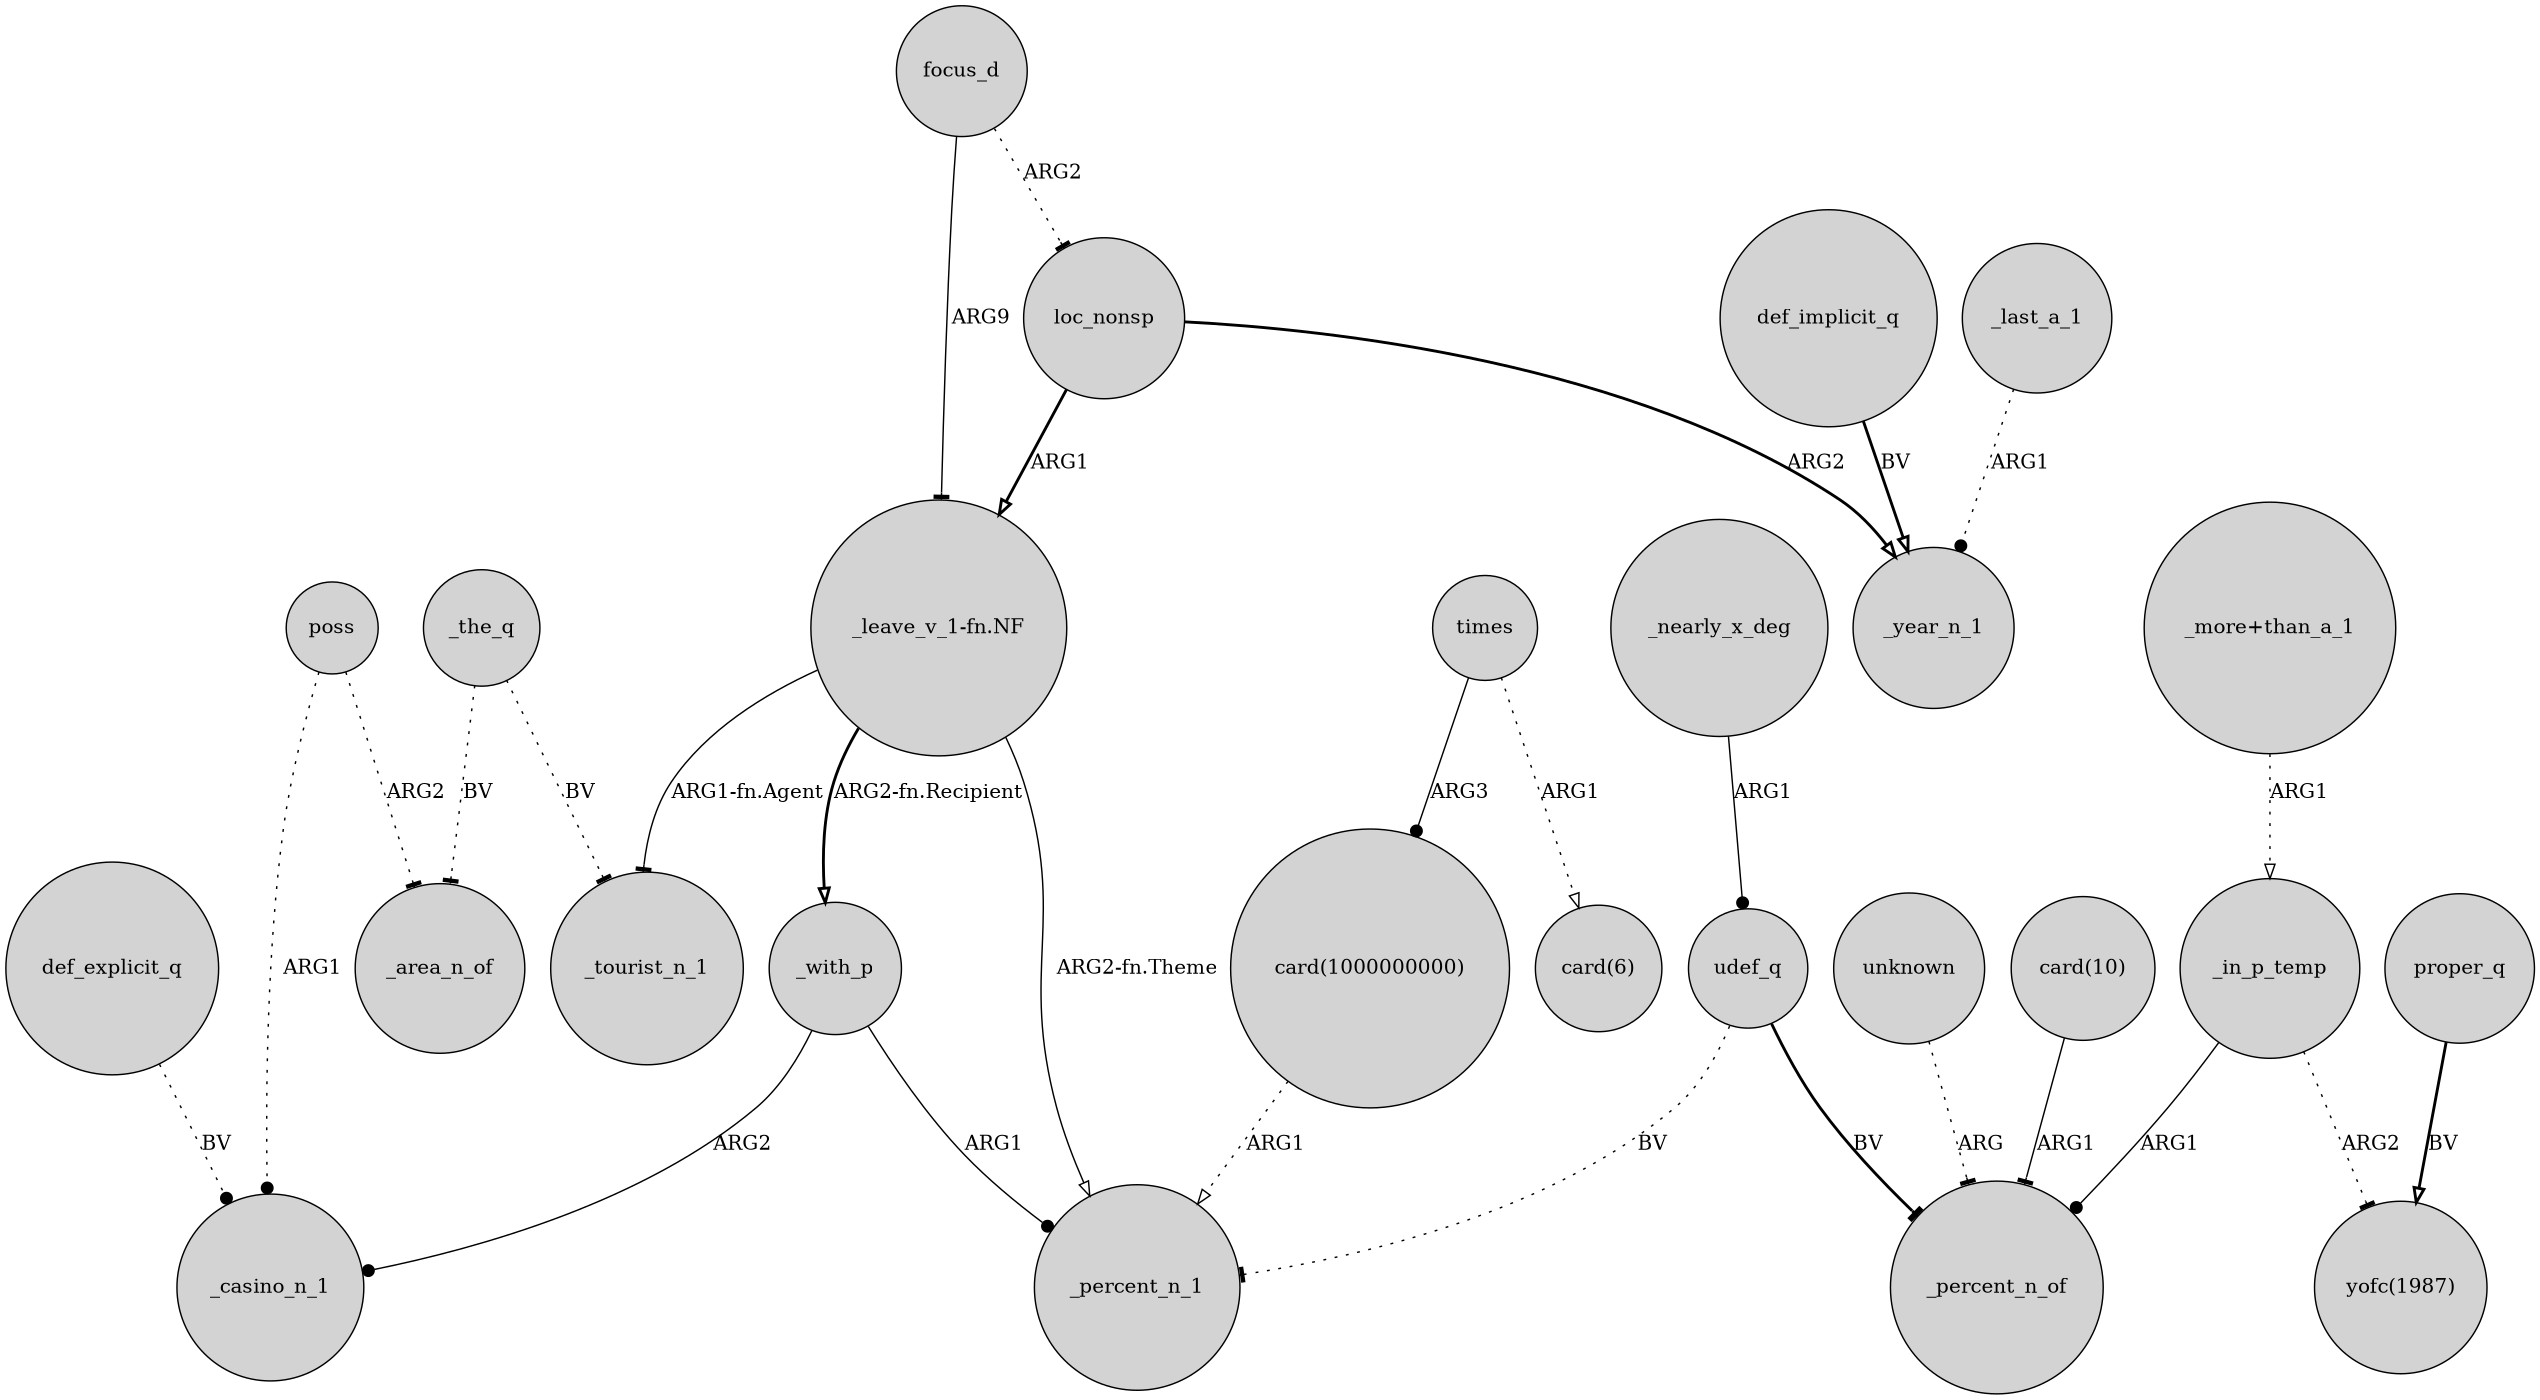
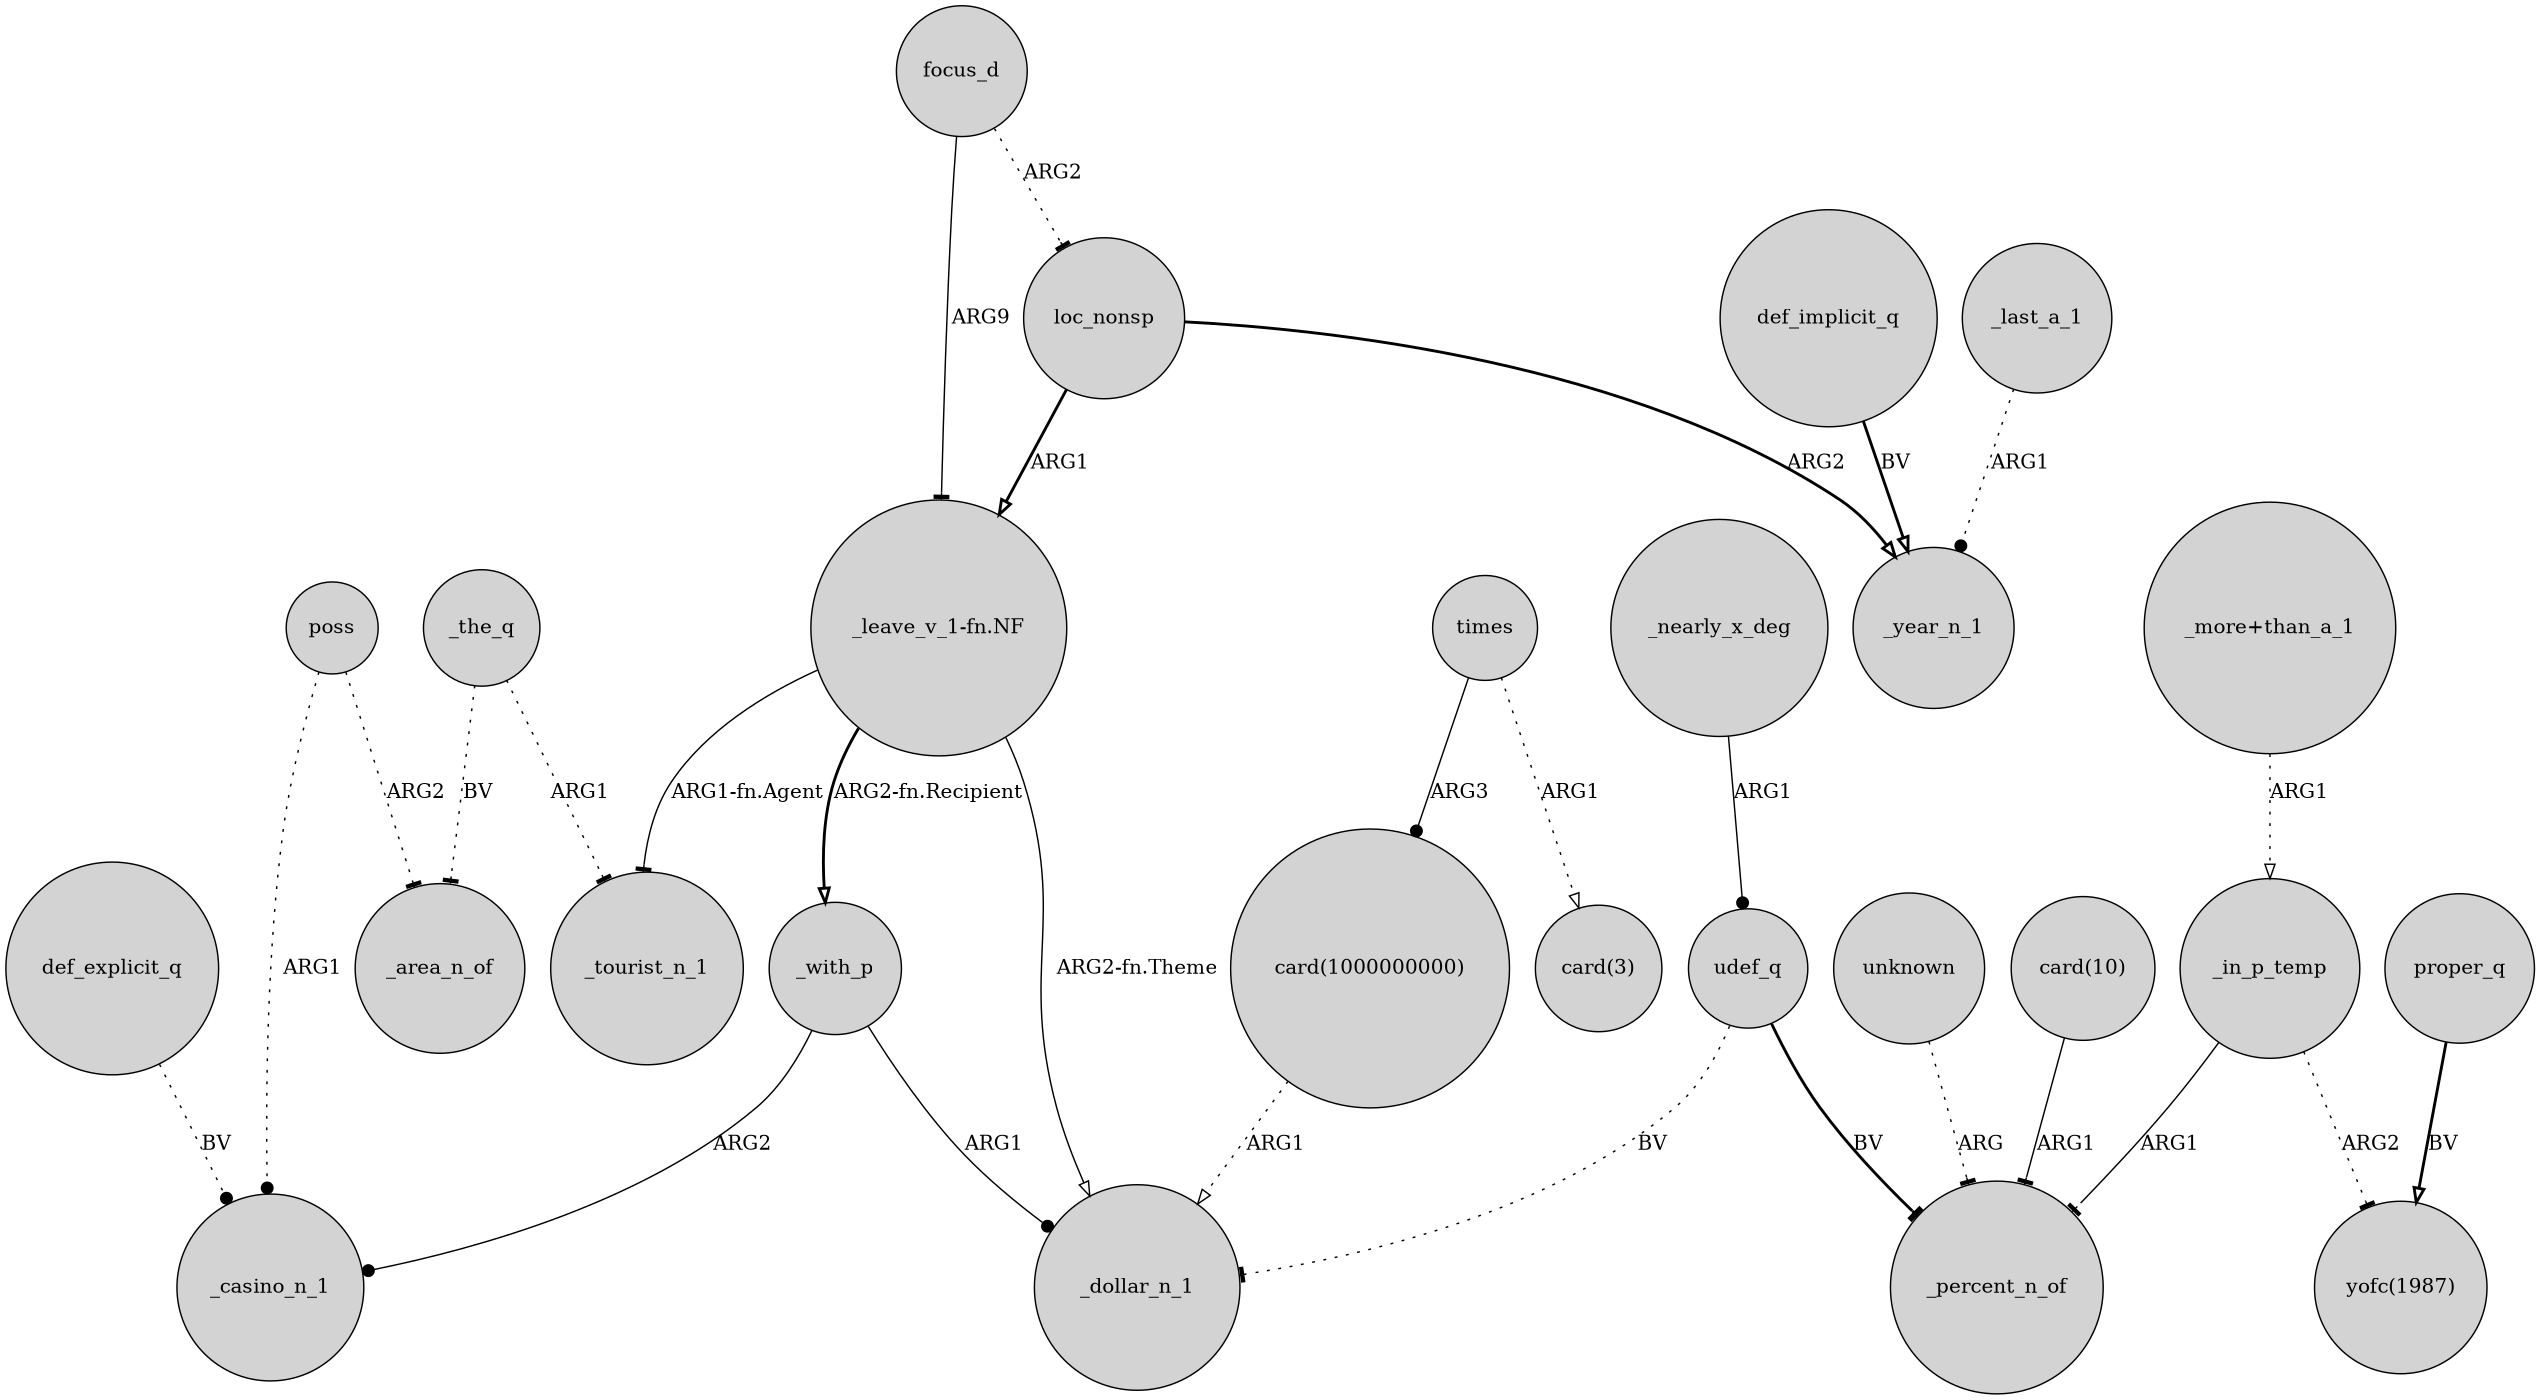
edge "_the_q" -> "_tourist_n_1": label "BV" -> "ARG1"
node "card(6)": label "card(6)" -> "card(3)"
edge "_in_p_temp" -> "_percent_n_of": arrowhead dot -> tee
node "_percent_n_1": label "_percent_n_1" -> "_dollar_n_1"
